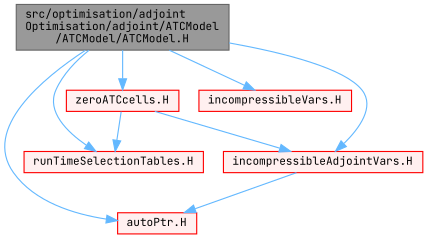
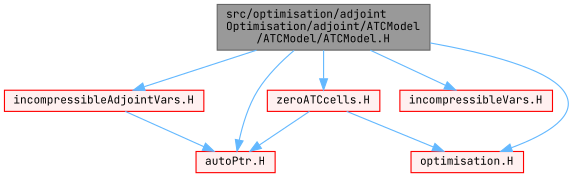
edge "zeroATCcells.H" -> "incompressibleAdjointVars.H": now "zeroATCcells.H" -> "autoPtr.H"
node "runTimeSelectionTables.H": label "runTimeSelectionTables.H" -> "optimisation.H"
